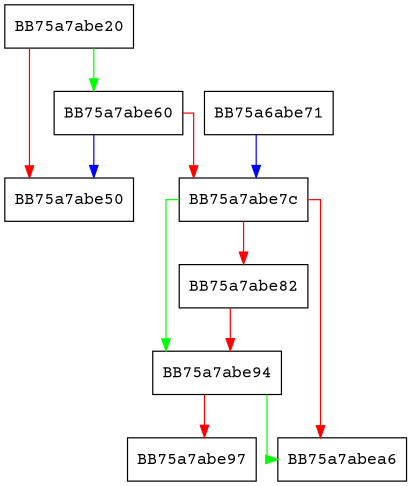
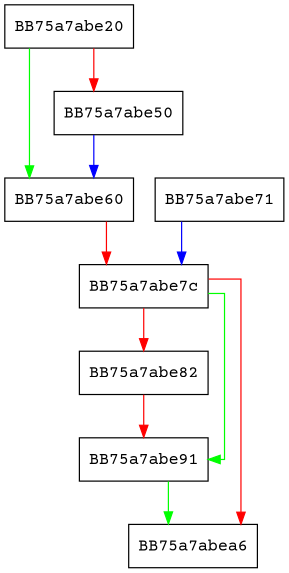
node "BB75a6abe71": label "BB75a6abe71" -> "BB75a7abe71"
edge "BB75a7abe60" -> "BB75a7abe50": reversed
node "BB75a7abe94": label "BB75a7abe94" -> "BB75a7abe91"
node "BB75a7abe97": removed
